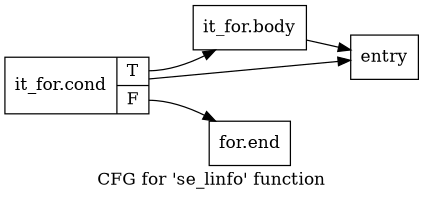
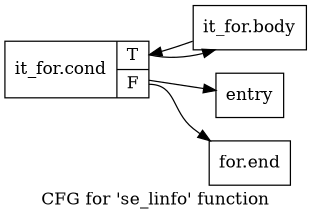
edge "it_for.body" -> "entry": now "it_for.body" -> "it_for.cond"
